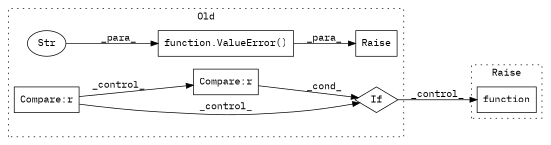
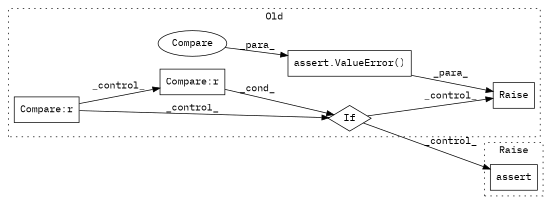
node "Str": label "Str" -> "Compare"
node "function.ValueError()": label "function.ValueError()" -> "assert.ValueError()"
node "function": label "function" -> "assert"
edge "If" -> "Raise": added, label "_control_"
